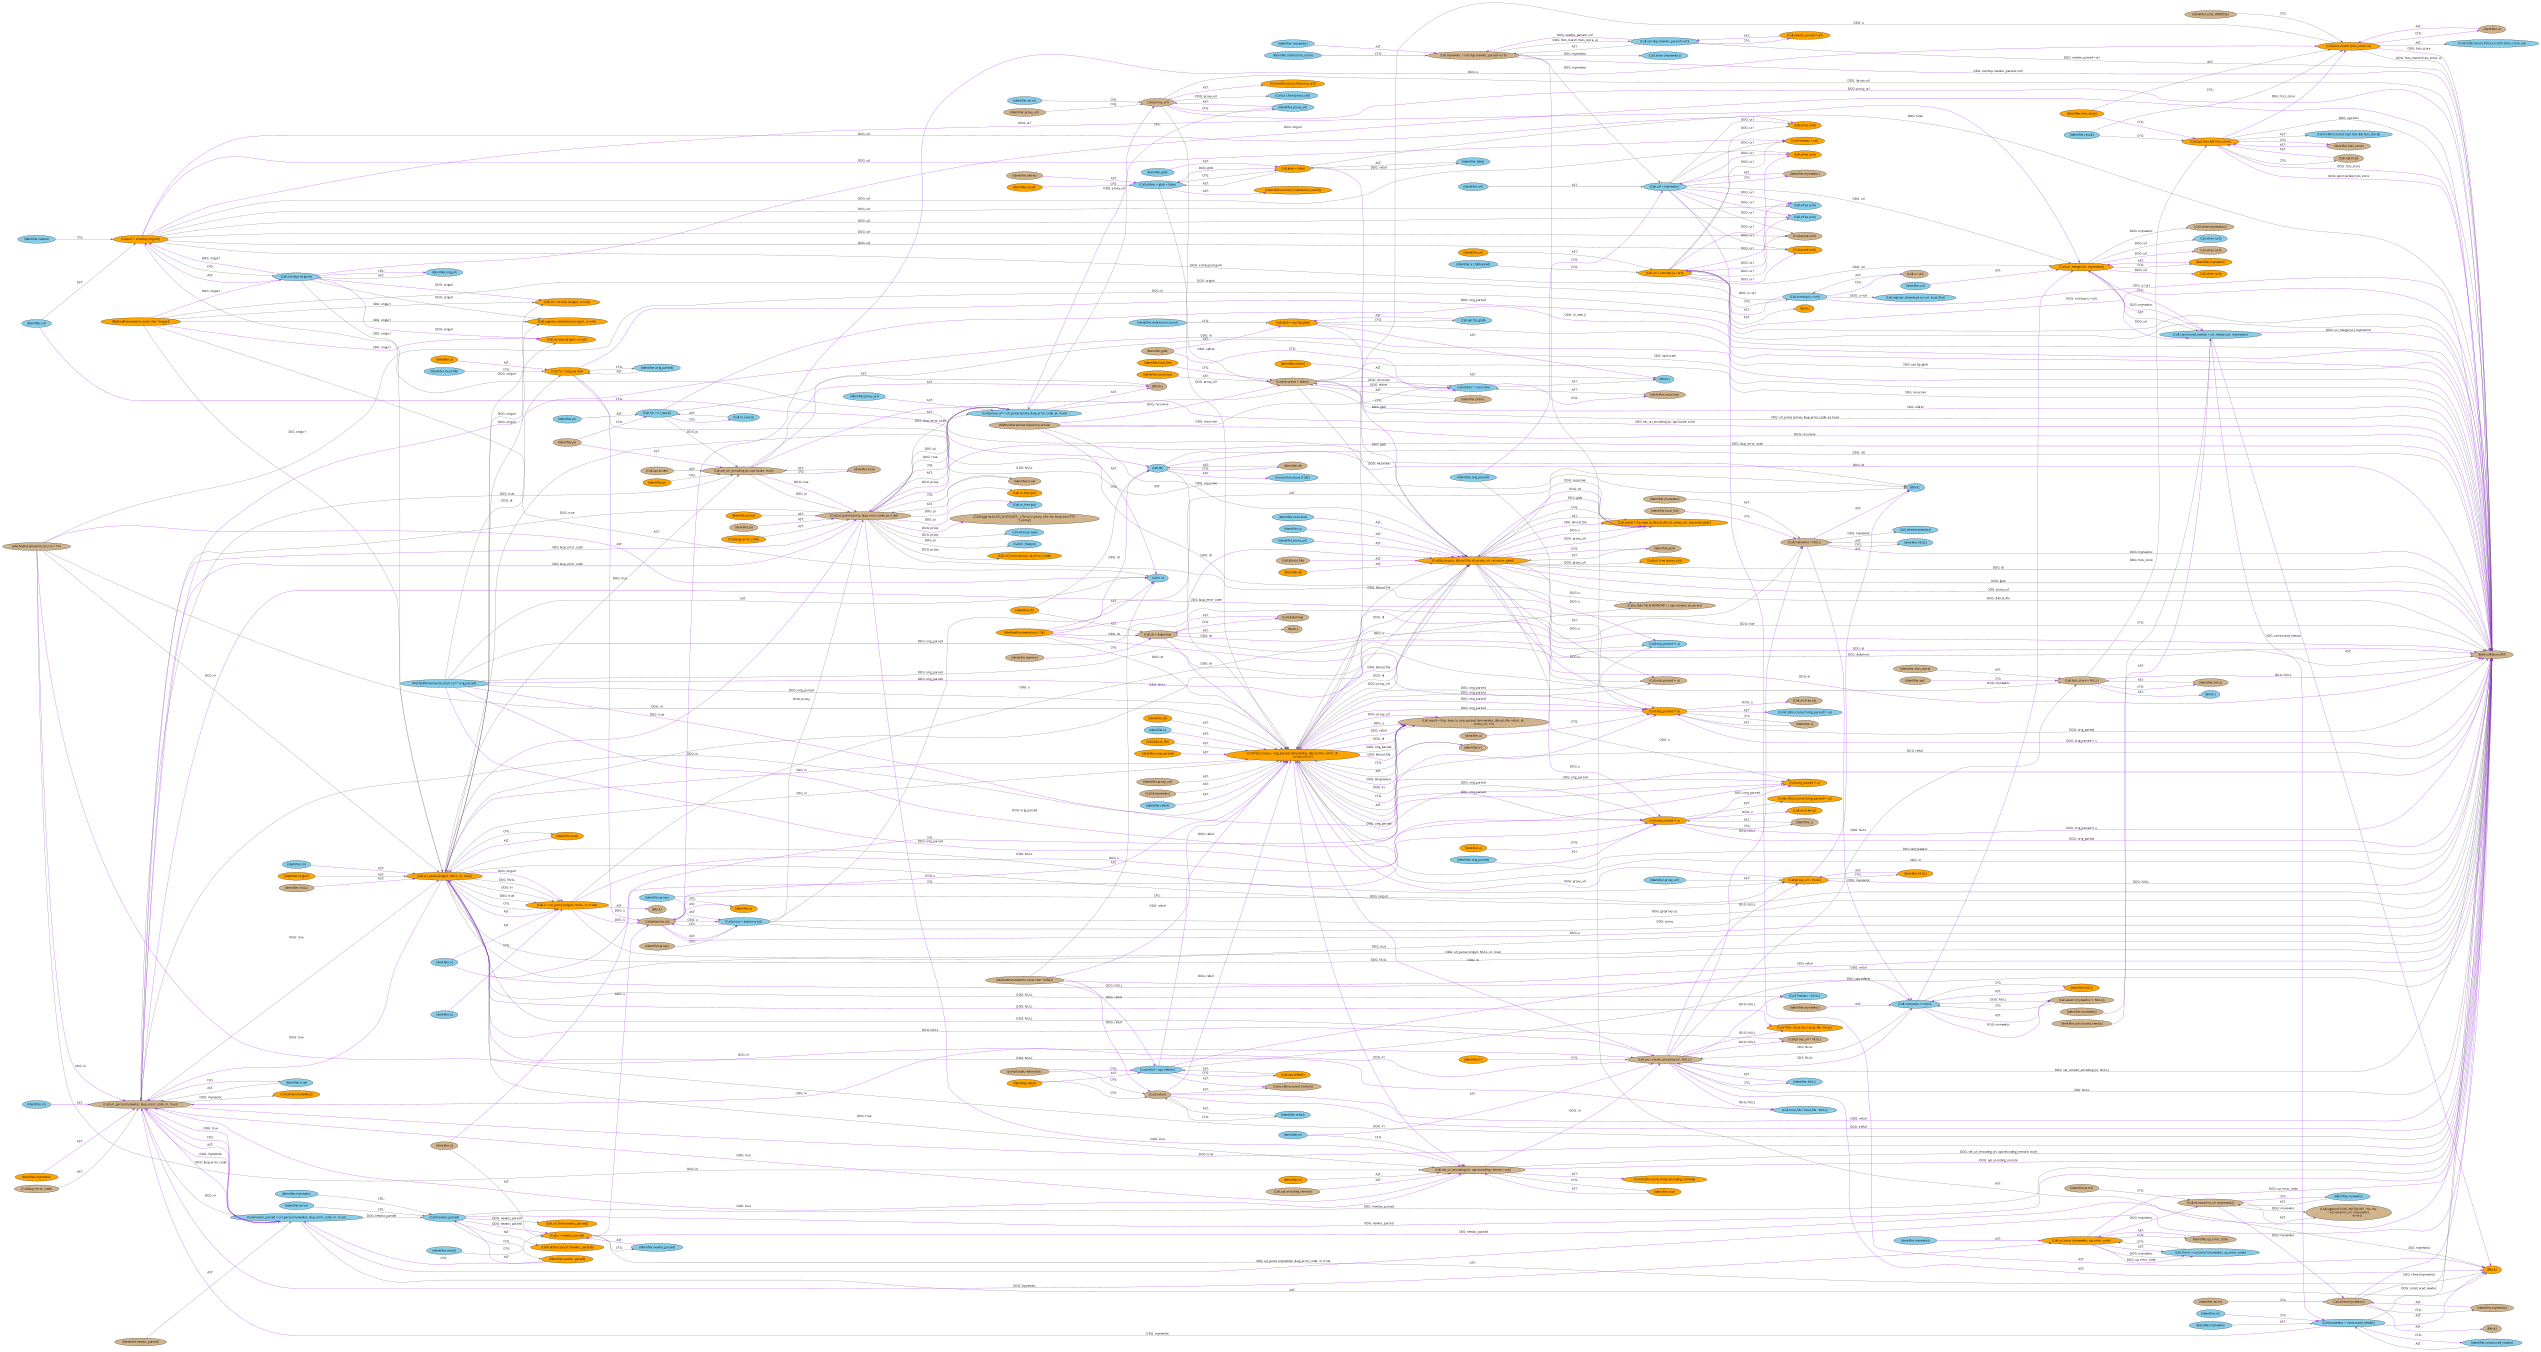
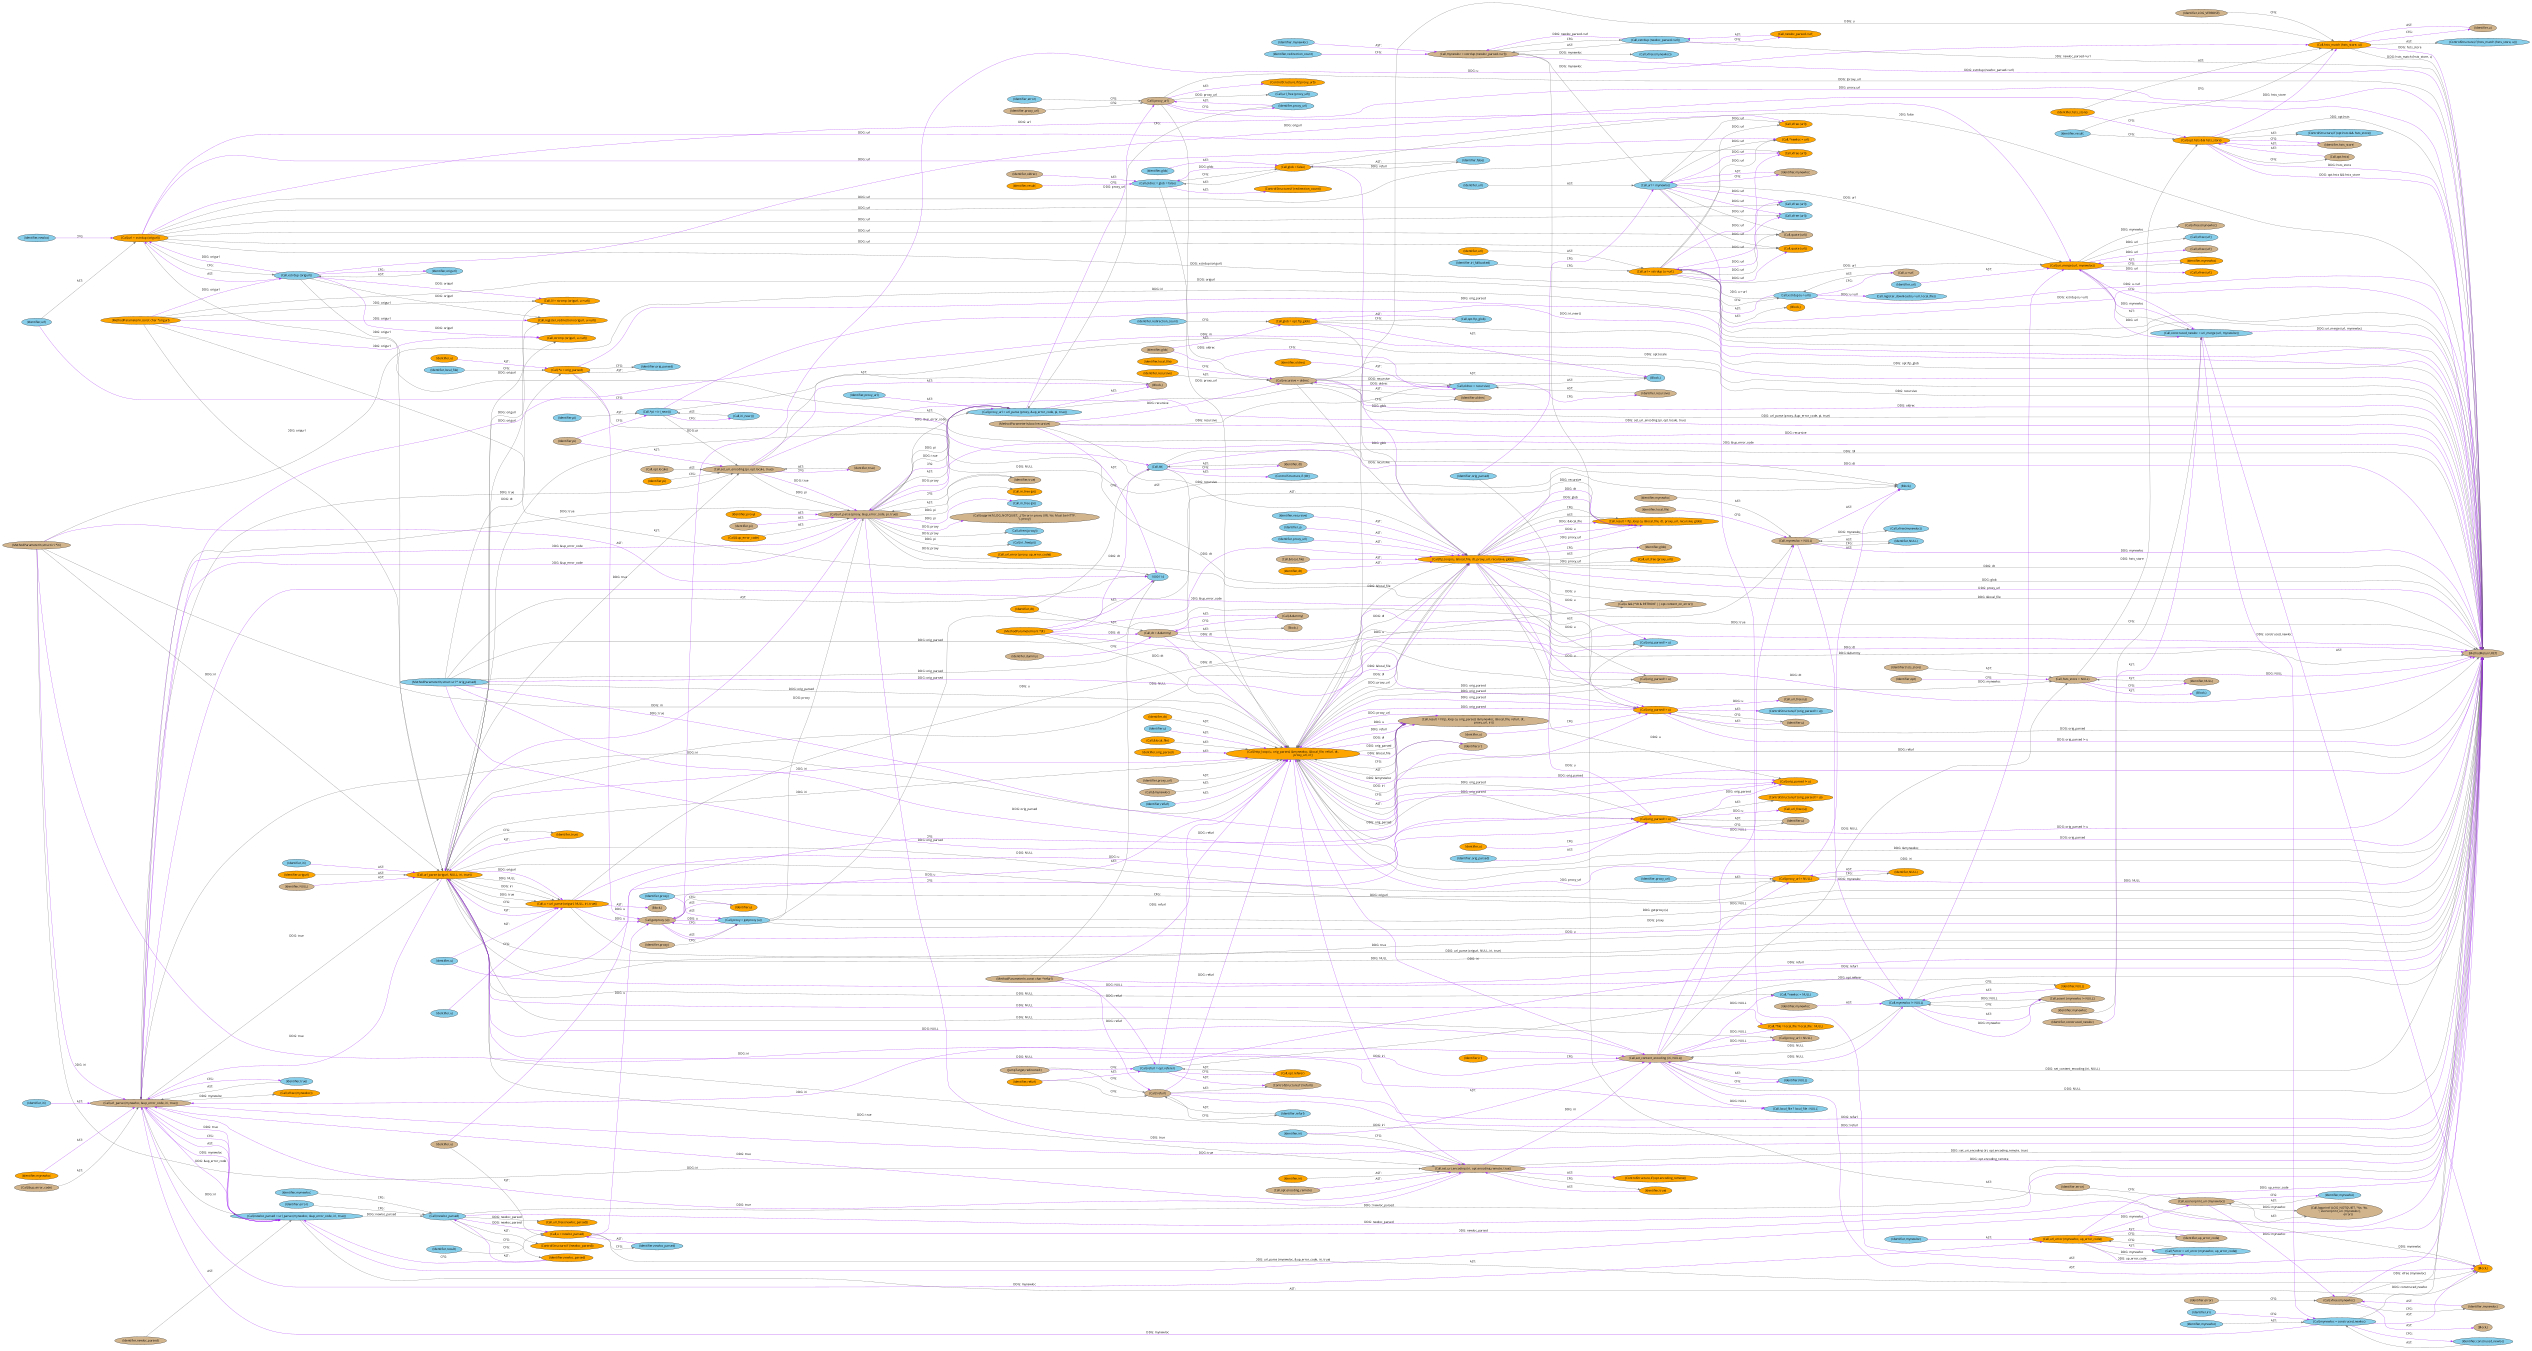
edge "(Call,mynewloc = xstrdup (newloc_parsed->url))" -> "(Call,xstrdup (newloc_parsed->url))": label "DDG: hsts_match (hsts_store, u)" -> "CFG: "
